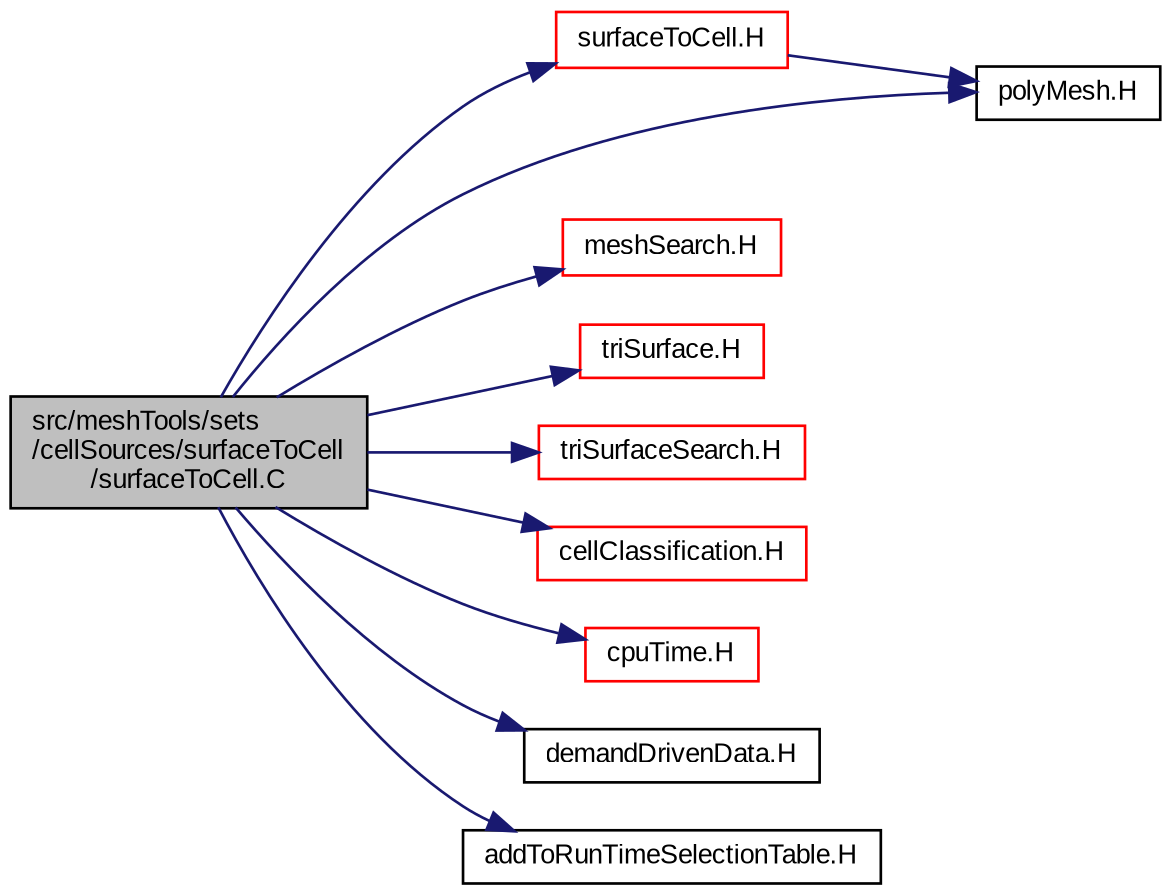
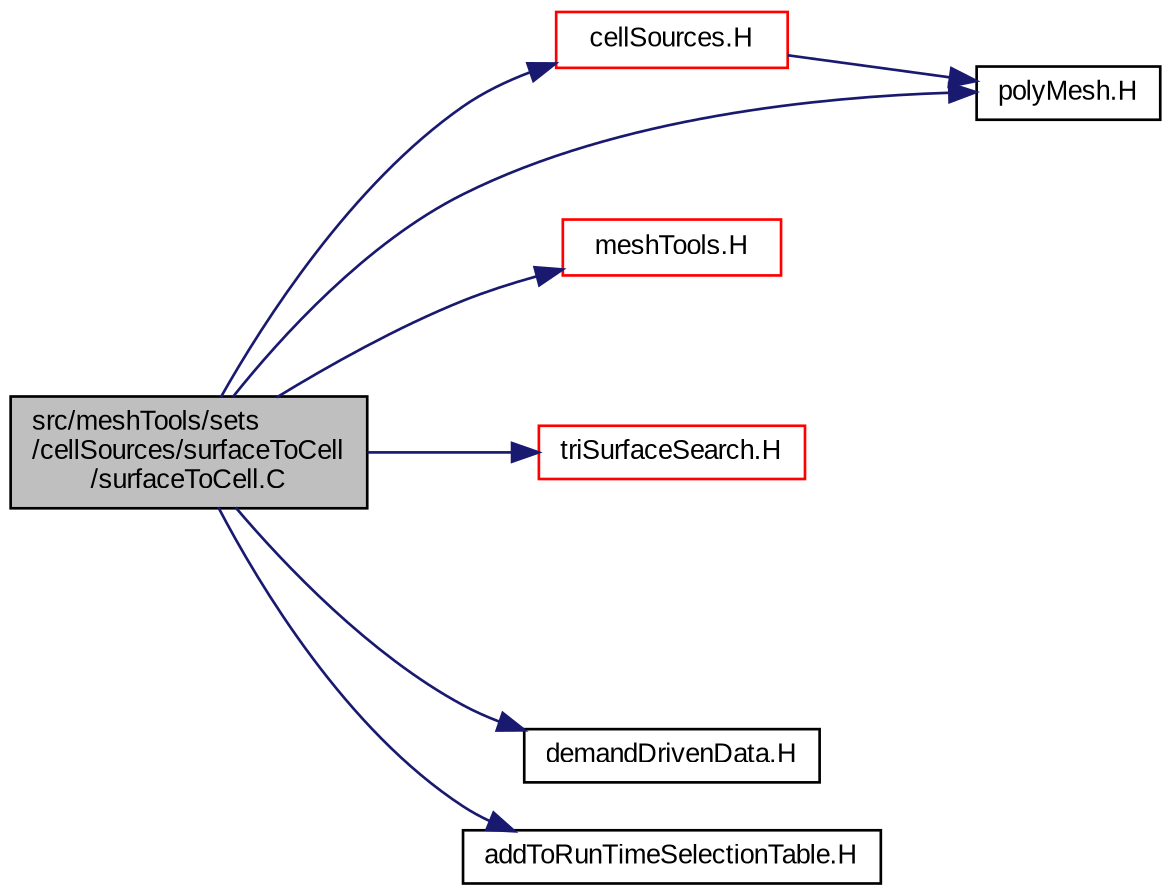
node "surfaceToCell.H": label "surfaceToCell.H" -> "cellSources.H"
node "meshSearch.H": label "meshSearch.H" -> "meshTools.H"
node "triSurface.H": removed
node "cellClassification.H": removed
node "cpuTime.H": removed
